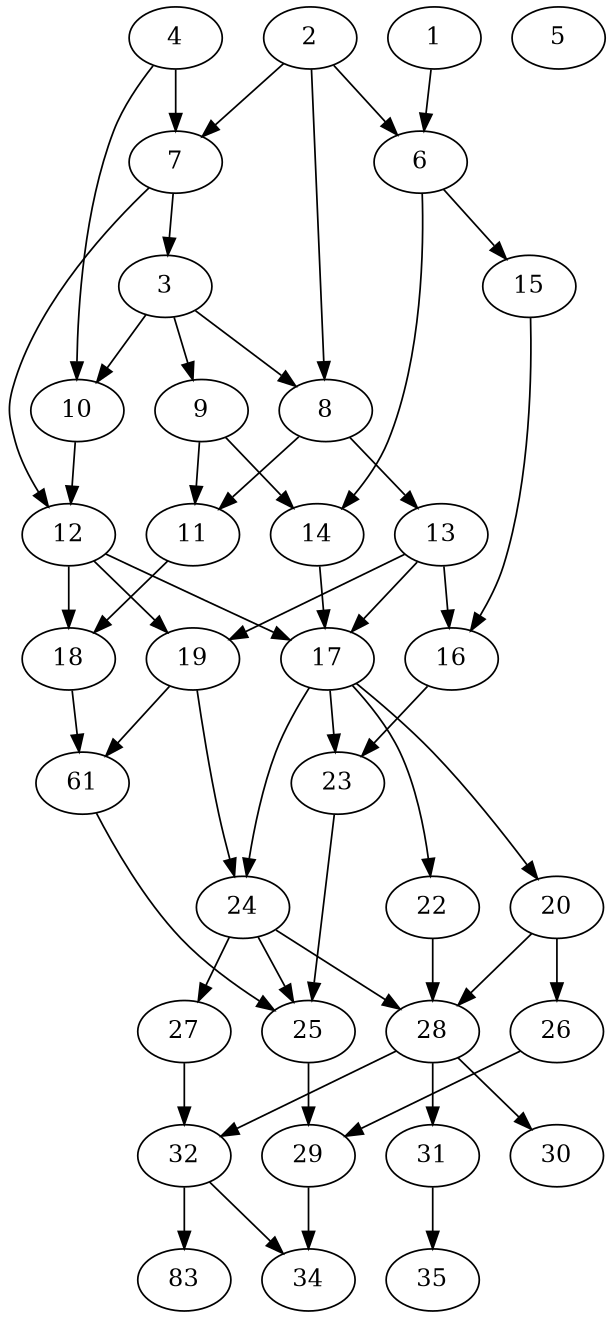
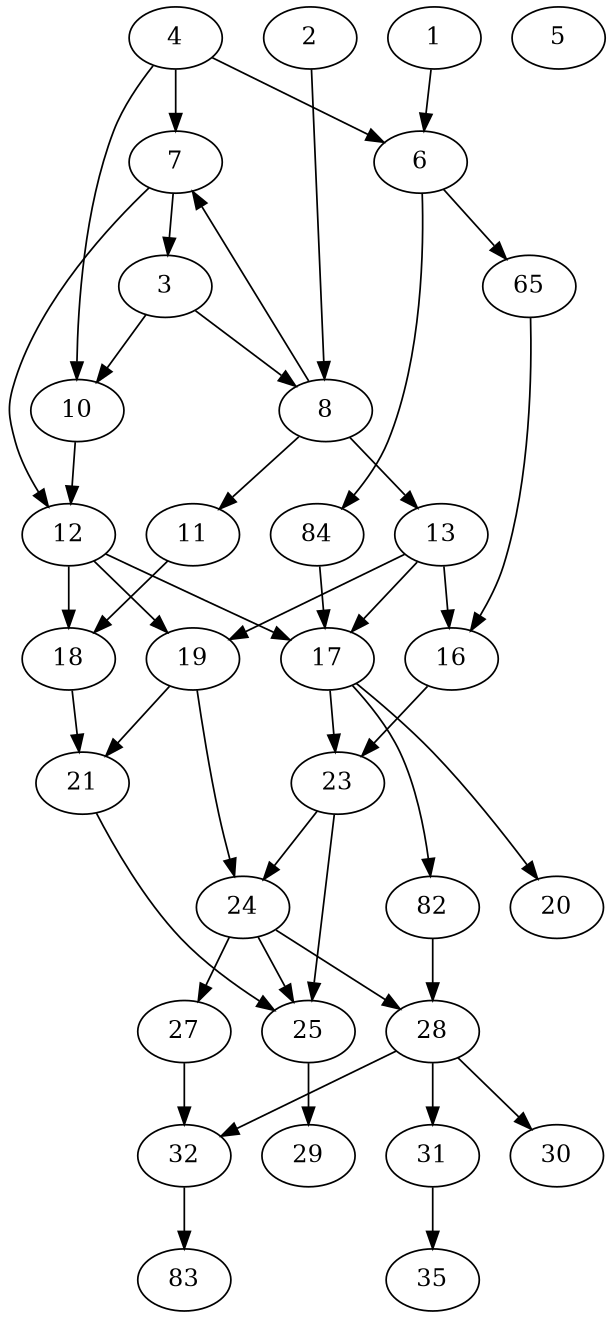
edge "2" -> "7": now "8" -> "7"
edge "2" -> "6": now "4" -> "6"
node "15": label "15" -> "65"
node "9": removed
node "14": label "14" -> "84"
edge "17" -> "24": now "23" -> "24"
node "61": label "61" -> "21"
node "22": label "22" -> "82"
edge "20" -> "28": removed
node "26": removed
node "34": removed
